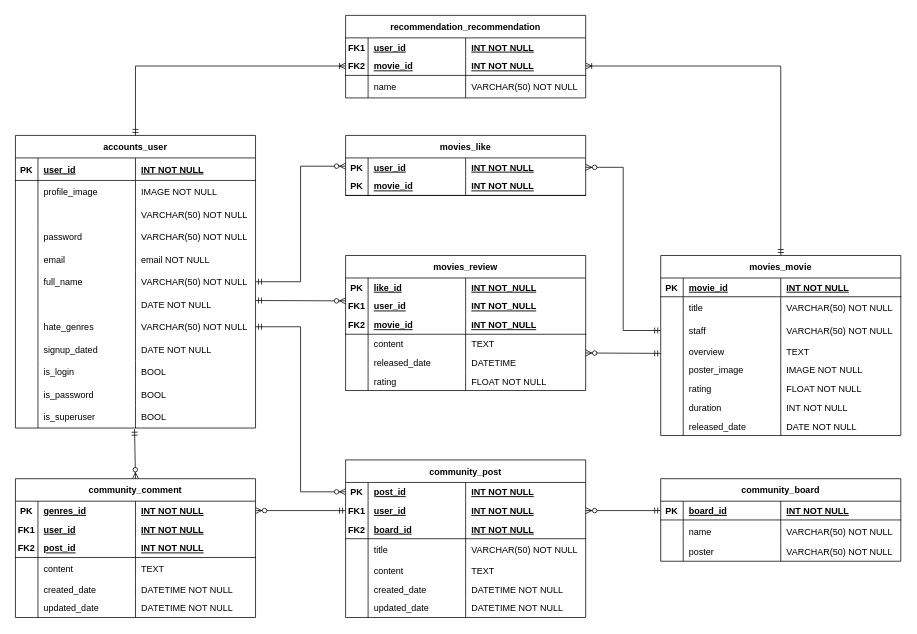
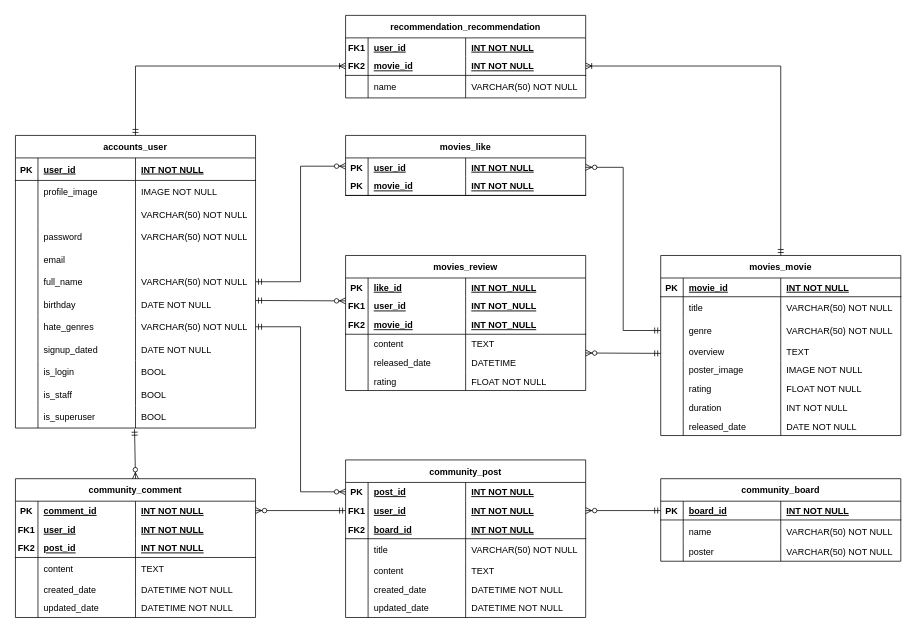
node "email NOT NULL": removed
node "birthday": added
node "staff": label "staff" -> "genre"
node "is_password": label "is_password" -> "is_staff"
node "genres_id": label "genres_id" -> "comment_id"
